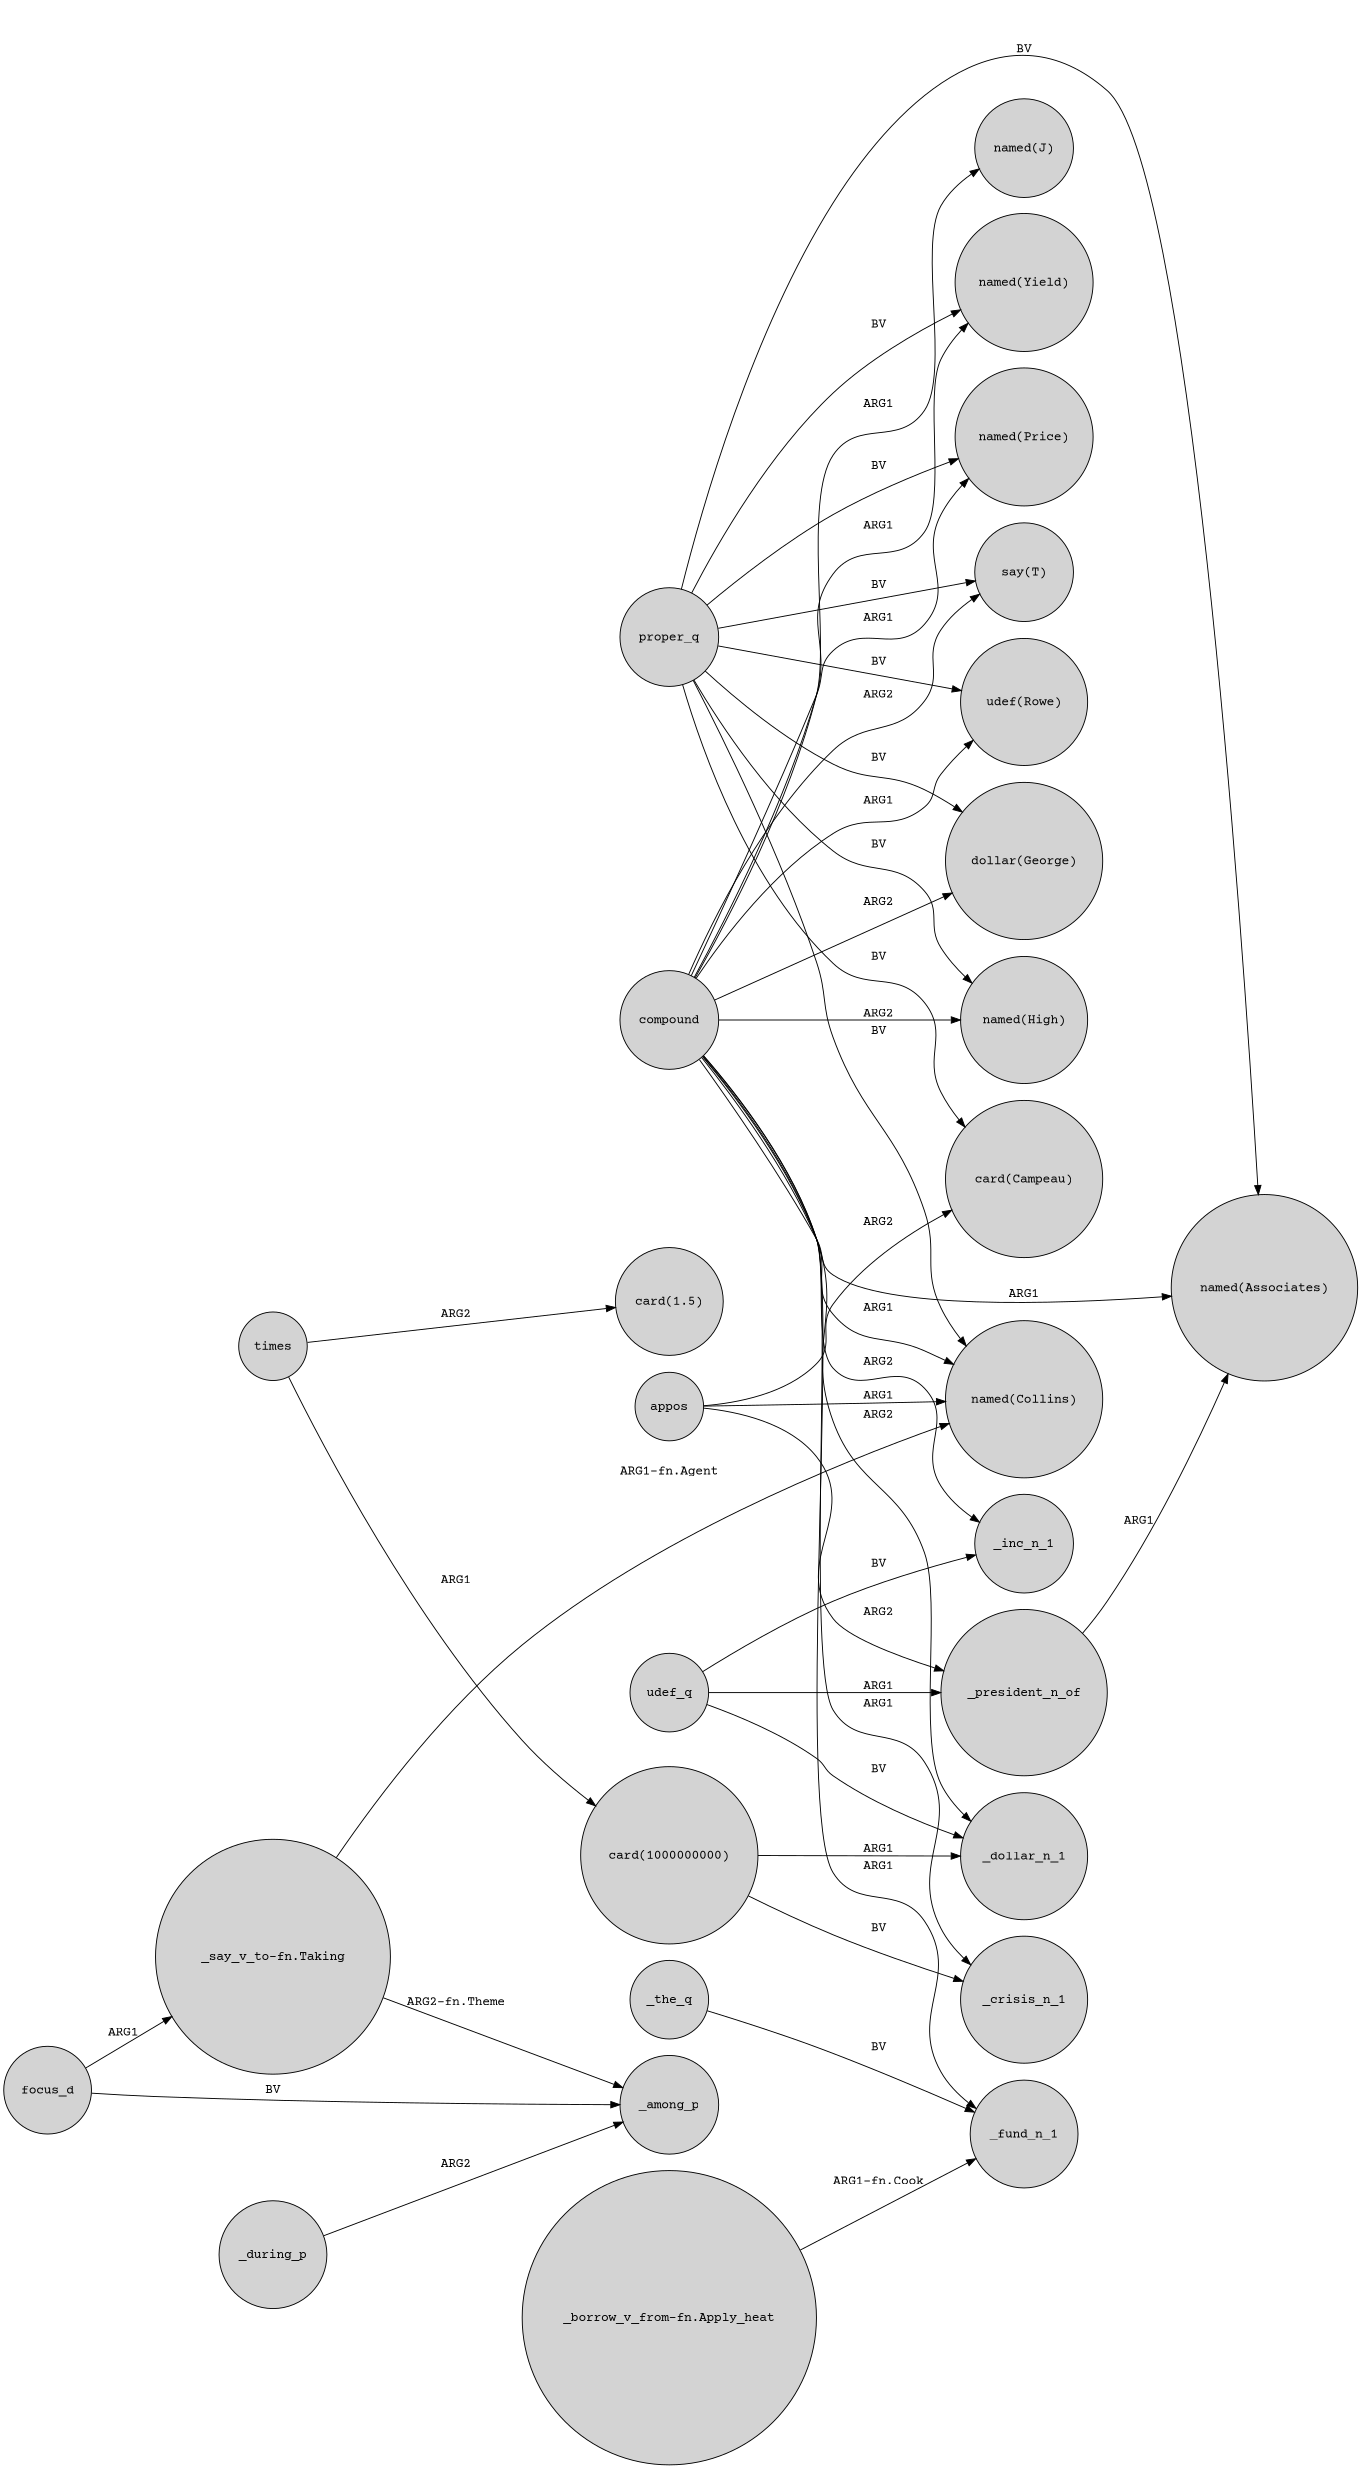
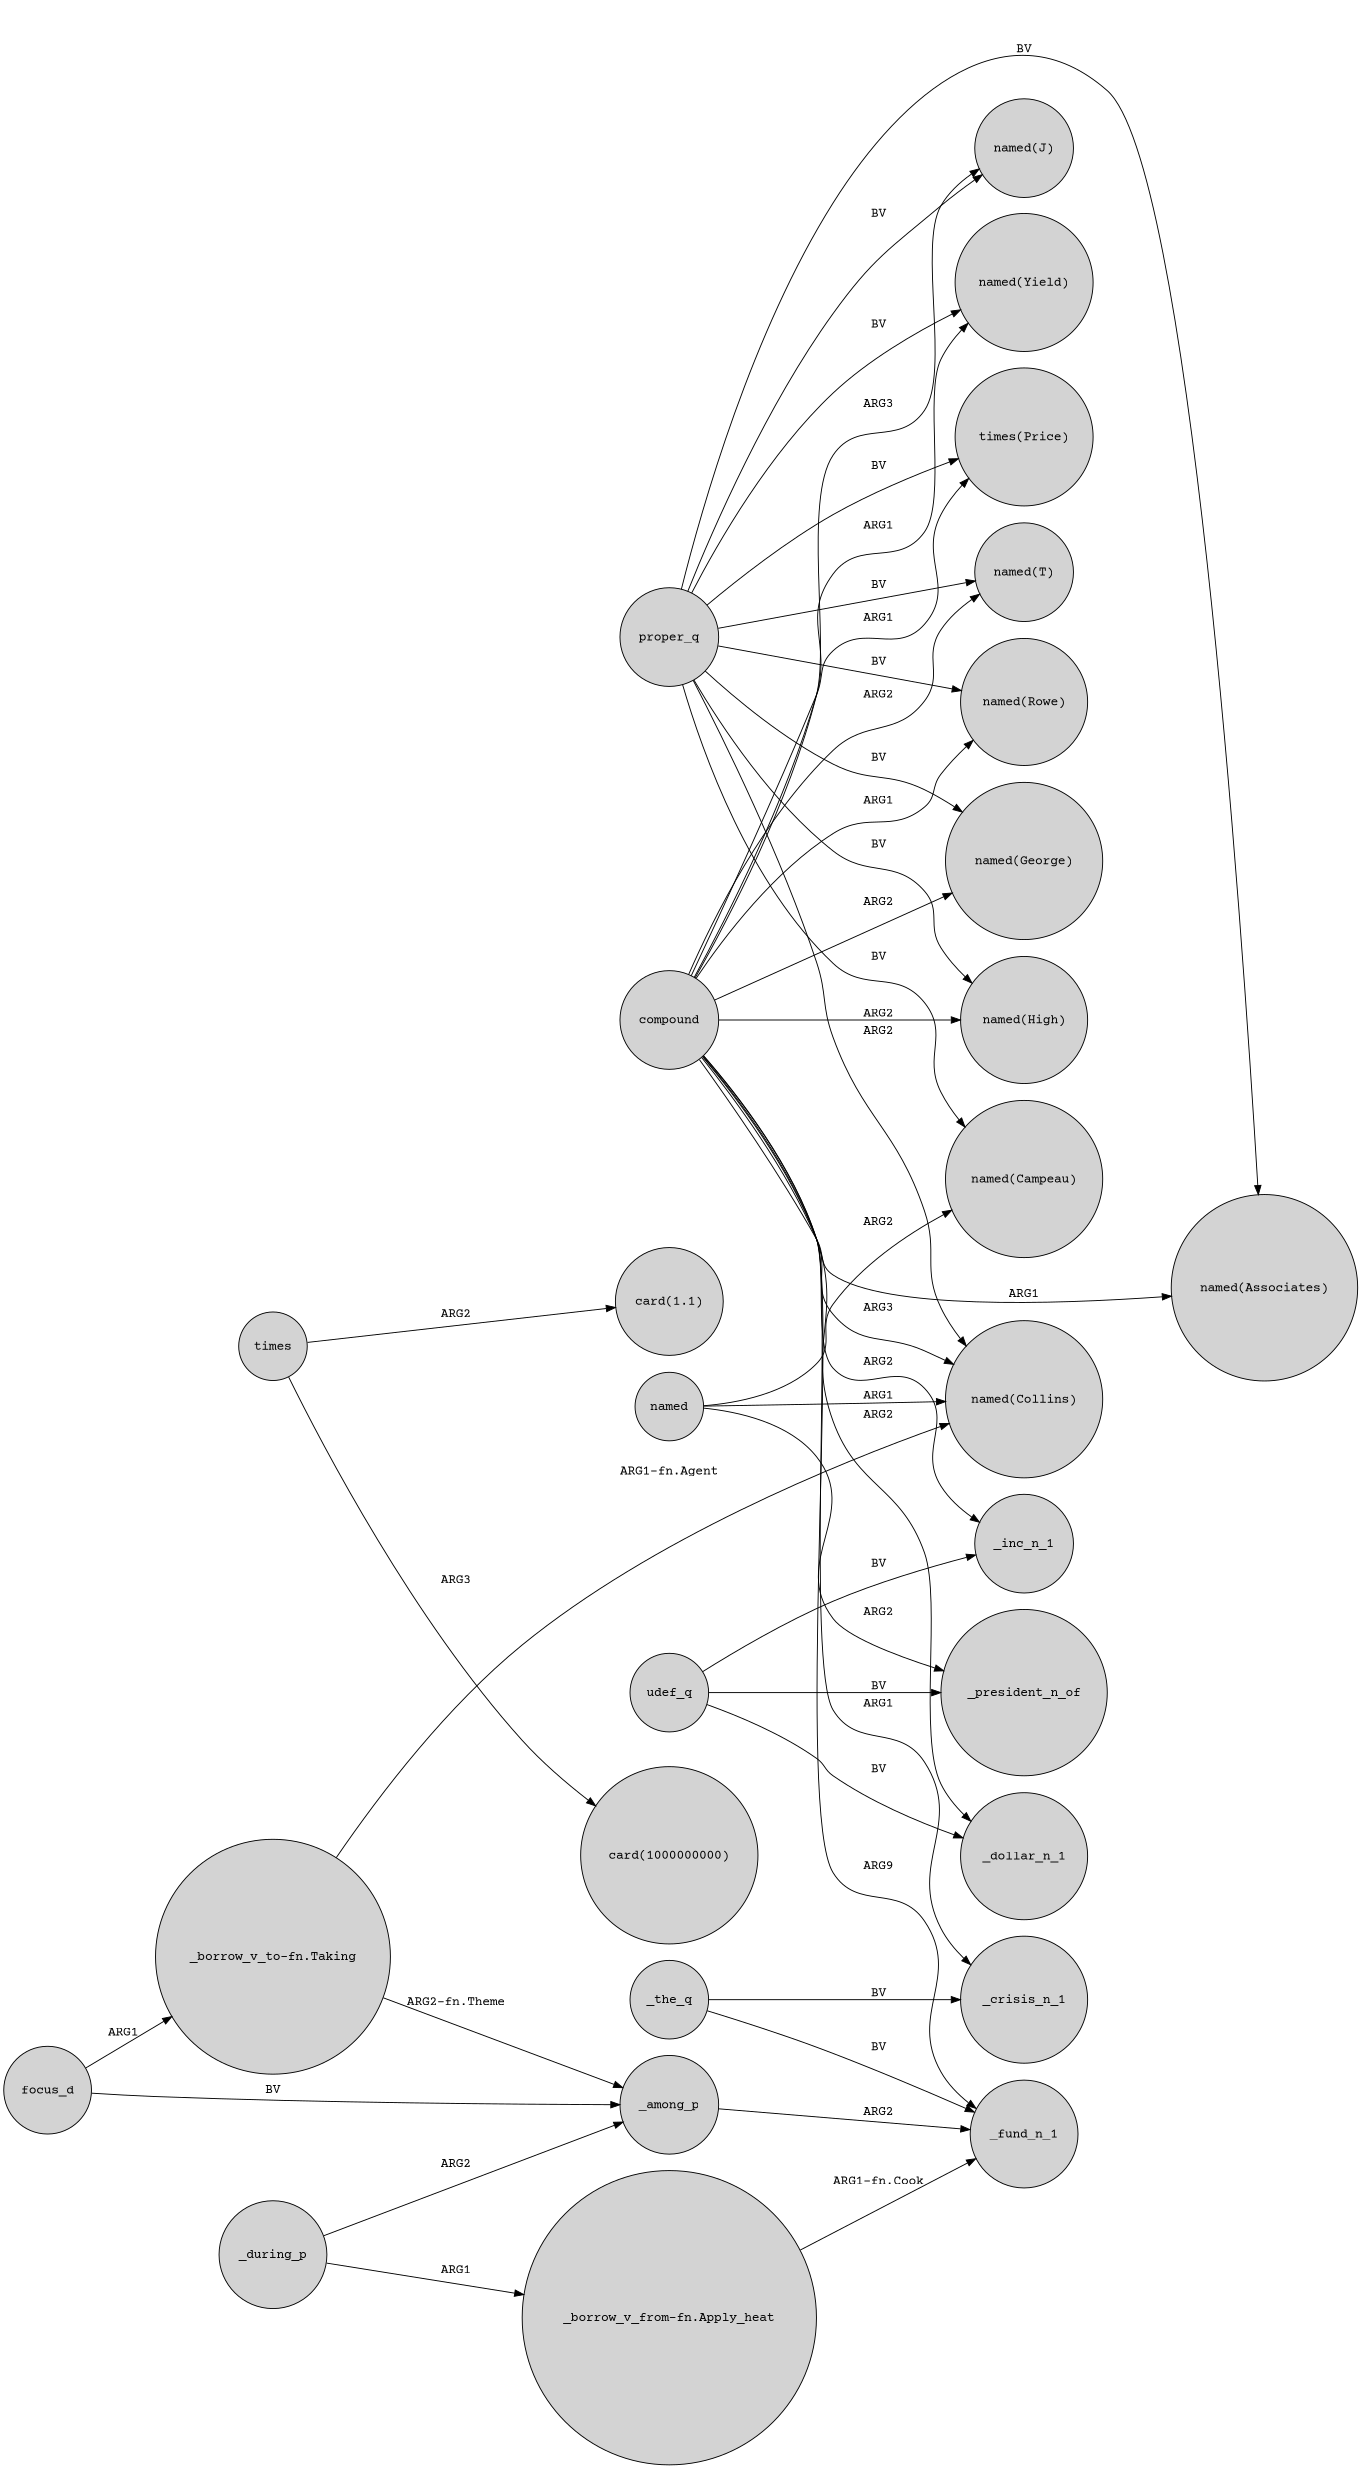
edge "proper_q" -> "named(J)": added, label "BV"
edge "compound" -> "named(J)": label "ARG1" -> "ARG3"
node "named(Price)": label "named(Price)" -> "times(Price)"
node "say(T)": label "say(T)" -> "named(T)"
node "udef(Rowe)": label "udef(Rowe)" -> "named(Rowe)"
node "dollar(George)": label "dollar(George)" -> "named(George)"
edge "proper_q" -> "named(Collins)": label "BV" -> "ARG2"
node "card(Campeau)": label "card(Campeau)" -> "named(Campeau)"
node "card(1.5)": label "card(1.5)" -> "card(1.1)"
edge "compound" -> "named(Collins)": label "ARG1" -> "ARG3"
node "appos": label "appos" -> "named"
edge "_president_n_of" -> "named(Associates)": removed, label "ARG1"
edge "times" -> "card(1000000000)": label "ARG1" -> "ARG3"
edge "udef_q" -> "_president_n_of": label "ARG1" -> "BV"
edge "card(1000000000)" -> "_dollar_n_1": removed, label "ARG1"
edge "compound" -> "_fund_n_1": label "ARG1" -> "ARG9"
edge "card(1000000000)" -> "_crisis_n_1": now "_the_q" -> "_crisis_n_1"
node "_say_v_to-fn.Taking": label "_say_v_to-fn.Taking" -> "_borrow_v_to-fn.Taking"
edge "_among_p" -> "_fund_n_1": added, label "ARG2"
edge "_during_p" -> "_borrow_v_from-fn.Apply_heat": added, label "ARG1"
